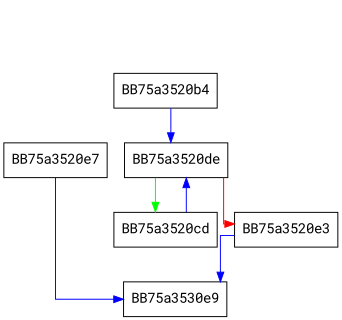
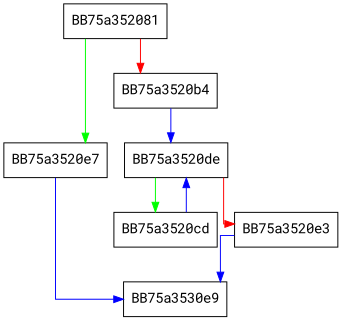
node "BB75a352081": added
